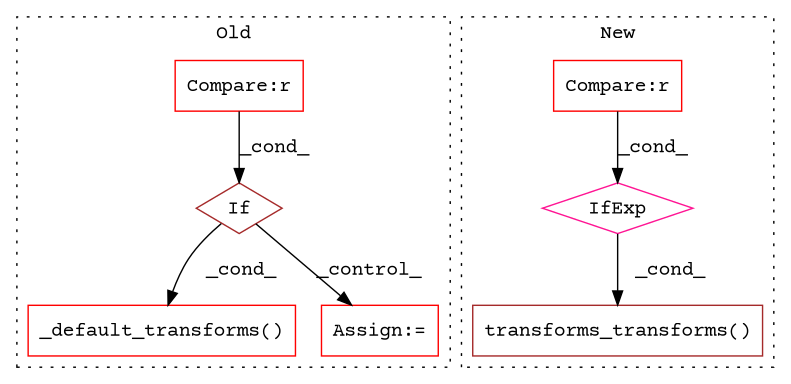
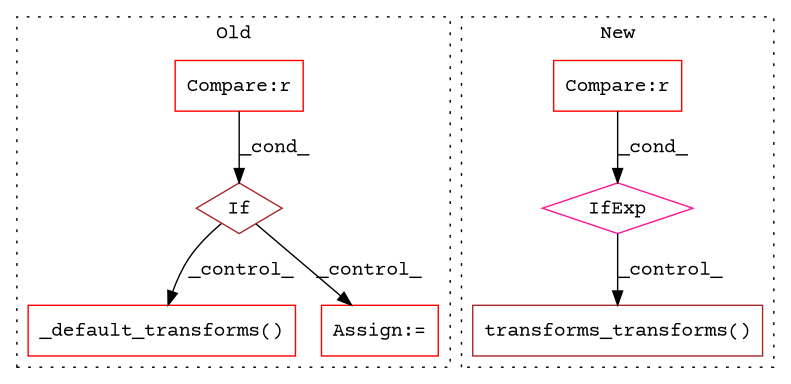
edge "If" -> "_default_transforms()": label "_cond_" -> "_control_"
edge "IfExp" -> "transforms_transforms()": label "_cond_" -> "_control_"
